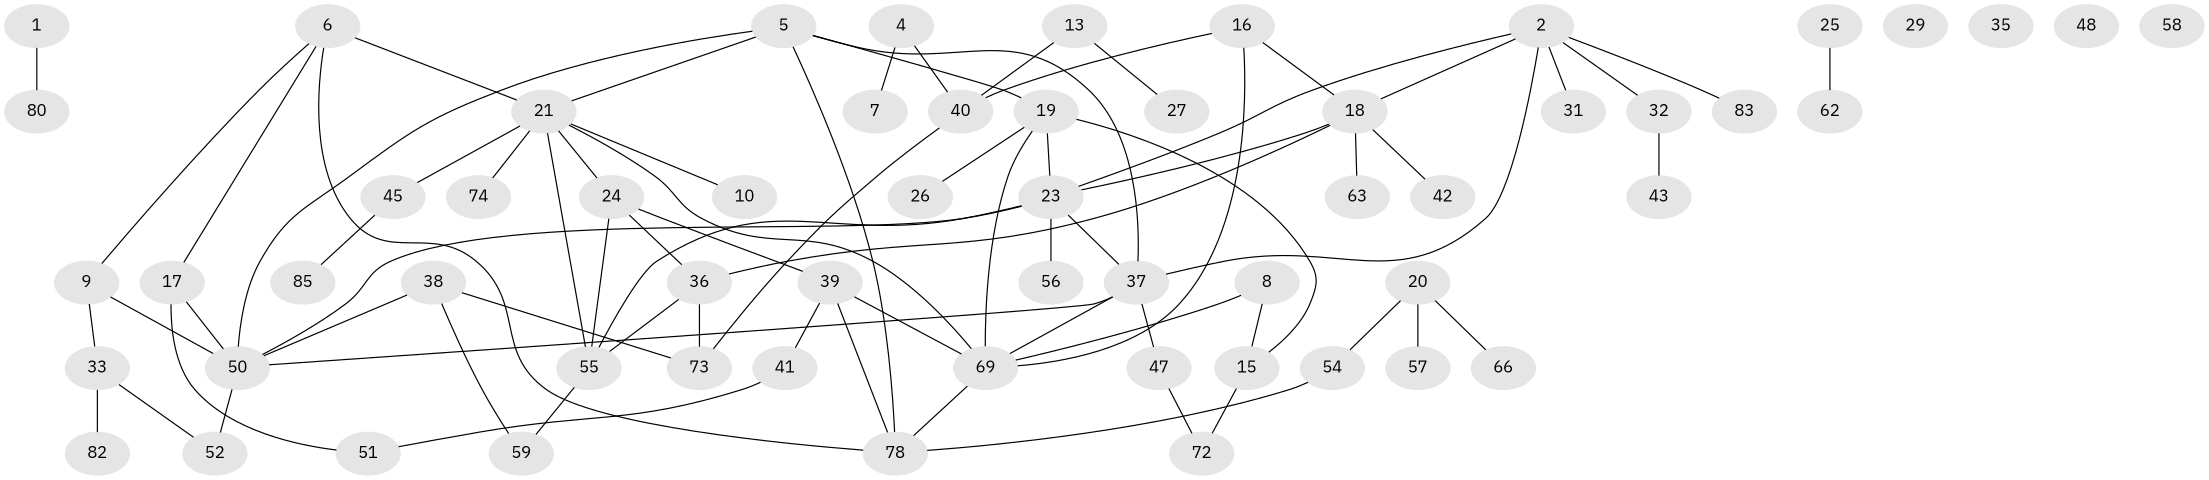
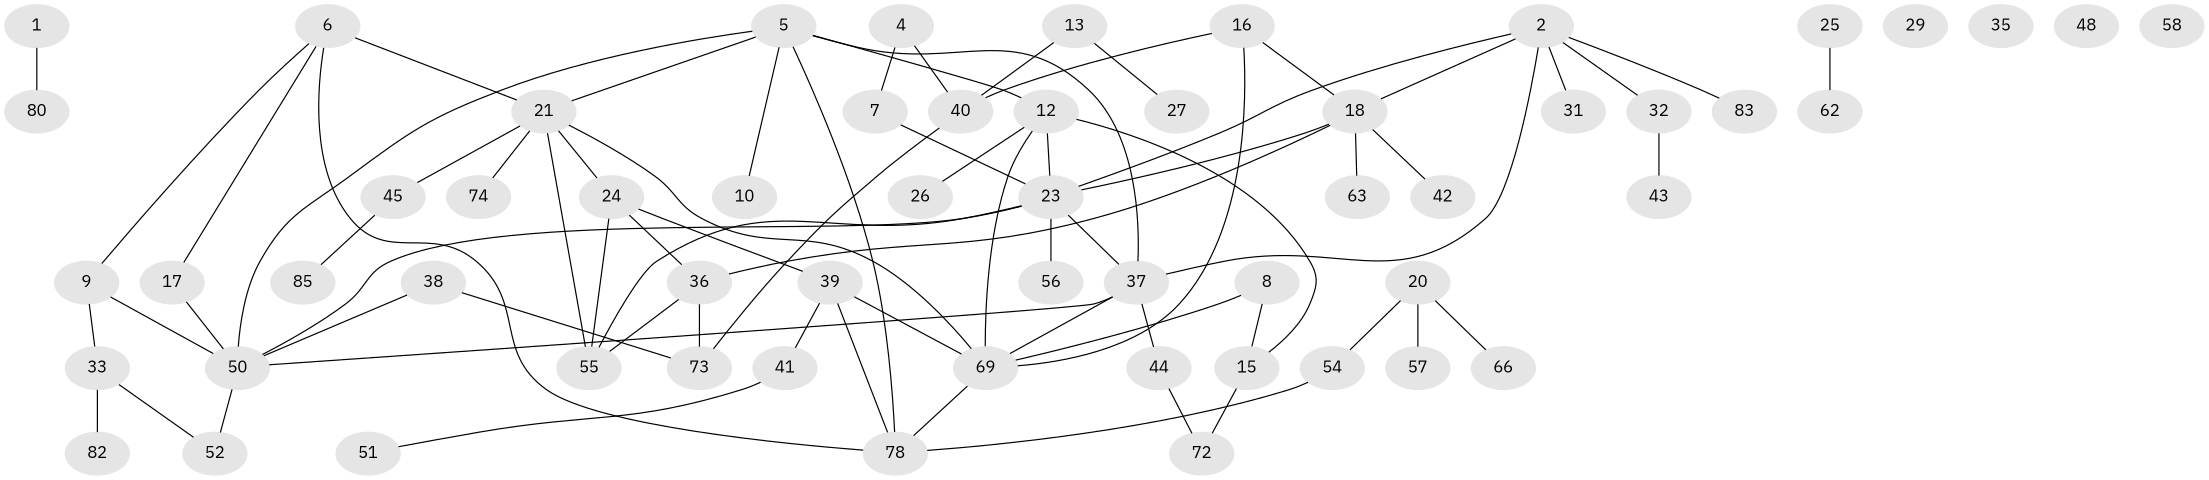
node "19": label "19" -> "12"
edge "21" -- "10": now "5" -- "10"
edge "7" -- "23": added
node "47": label "47" -> "44"
edge "17" -- "51": removed
node "59": removed
